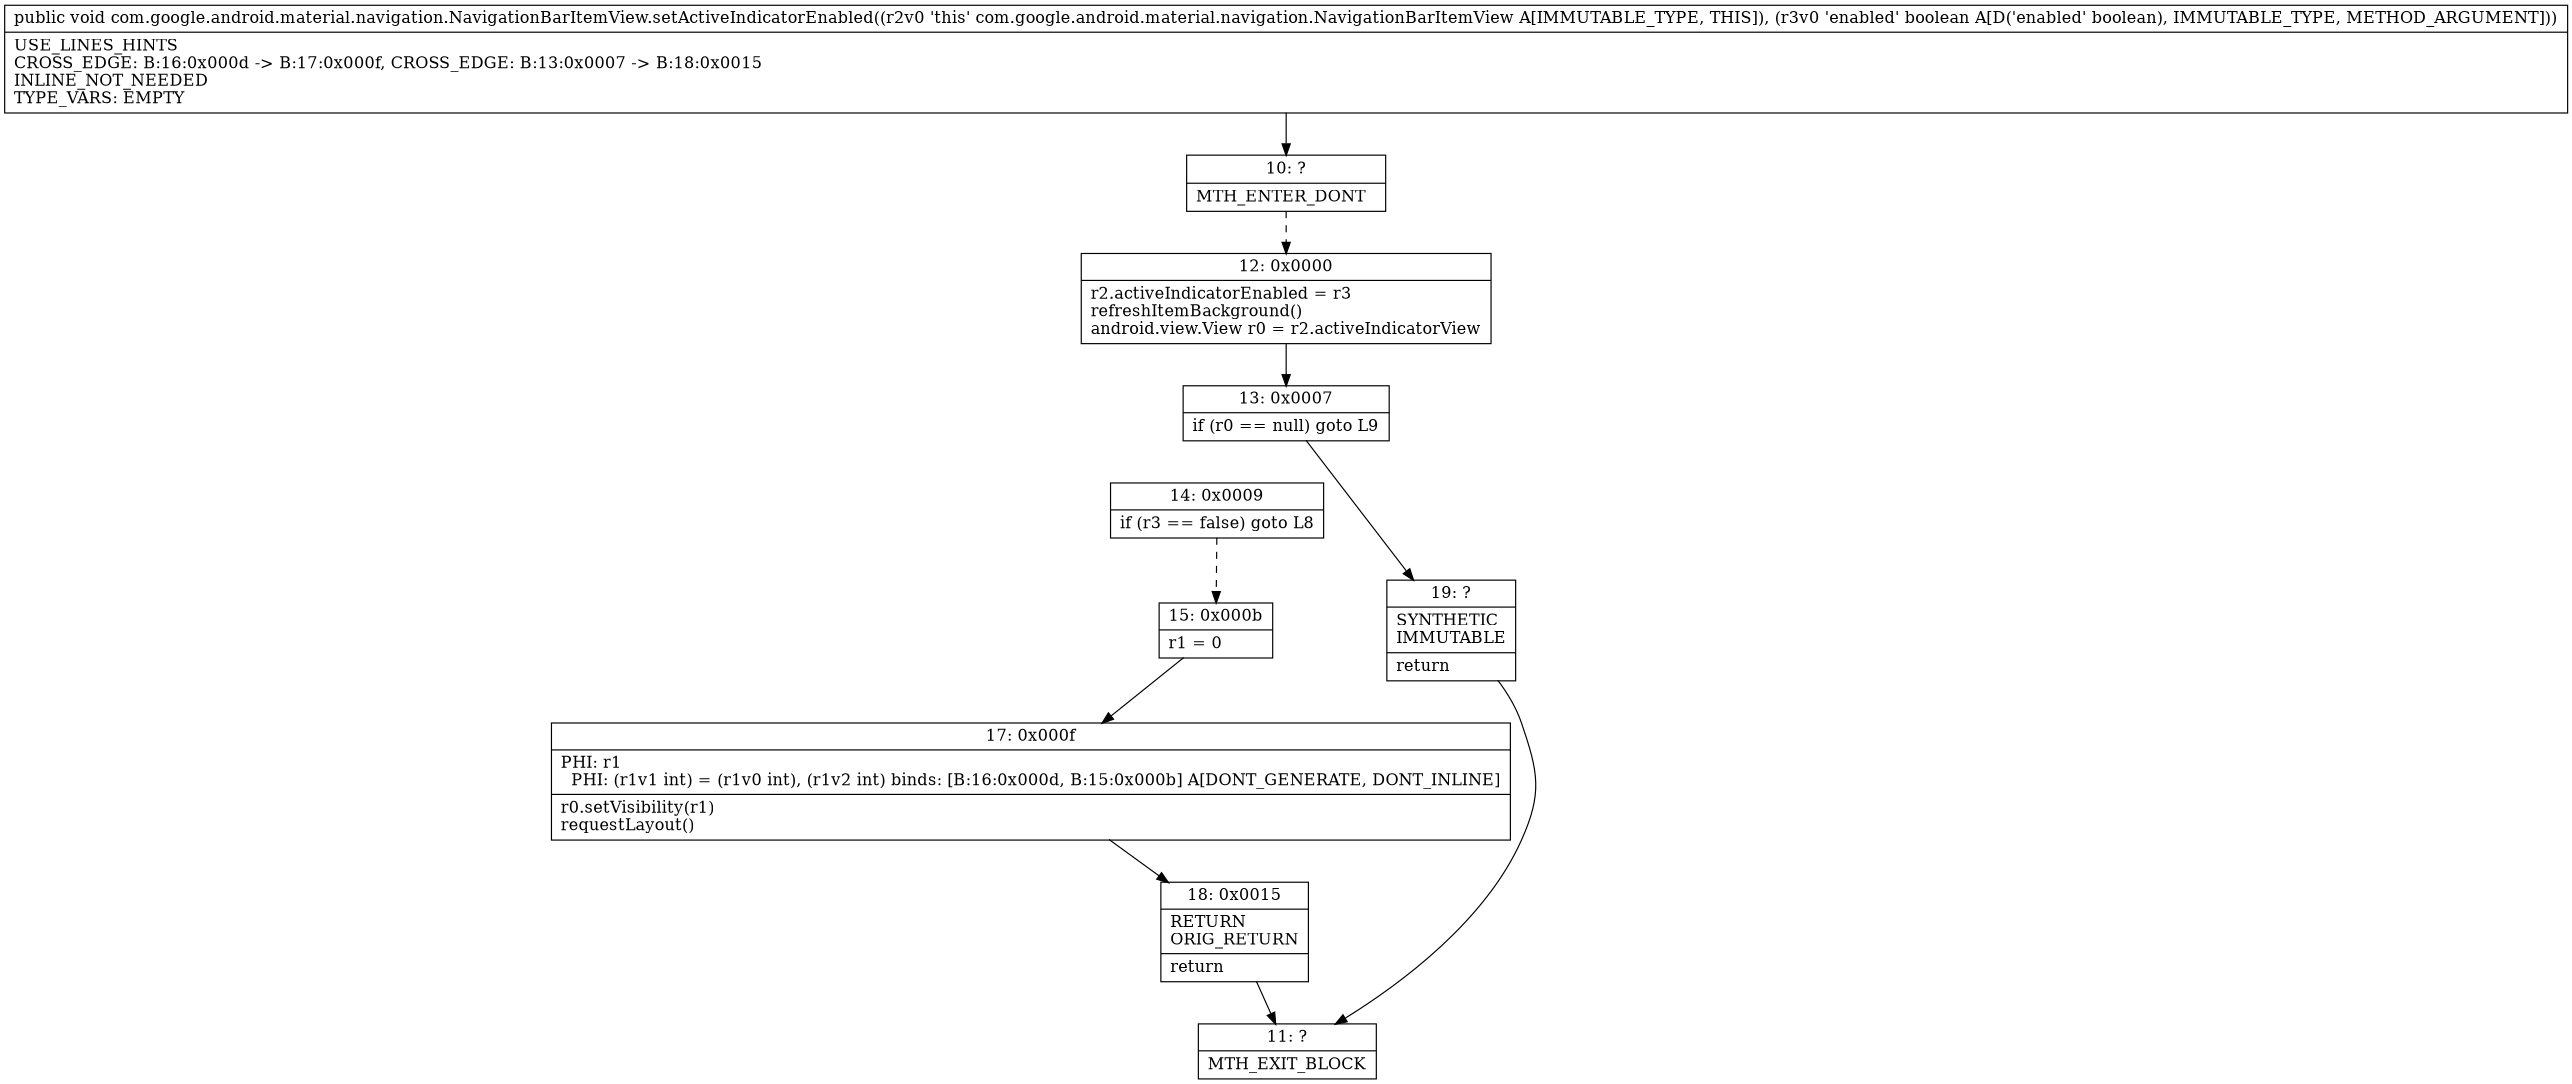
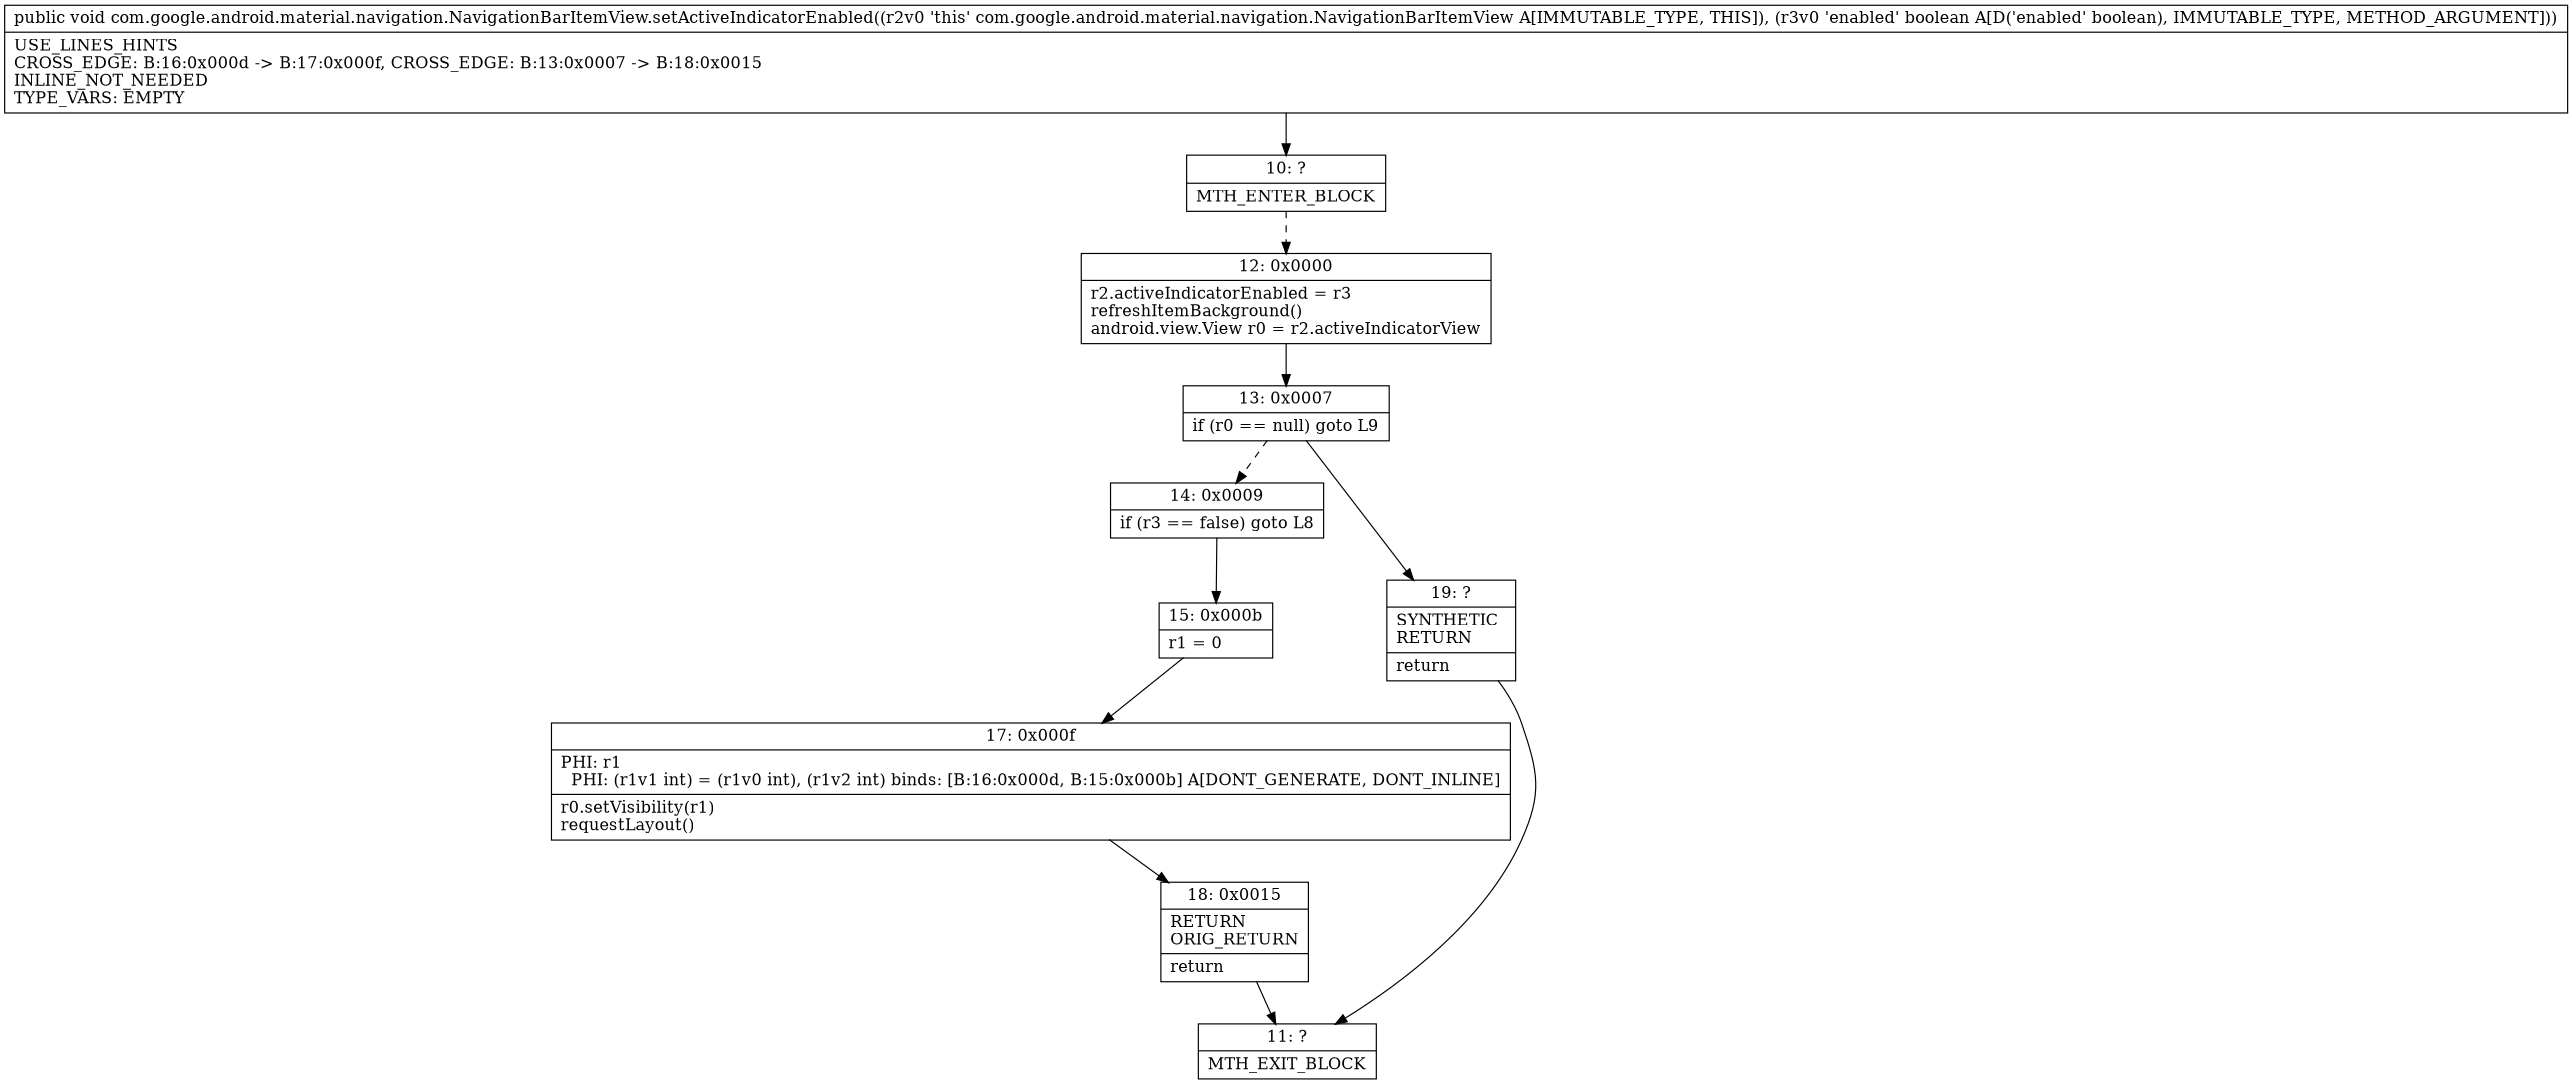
node "10: ?": text "MTH_ENTER_DONT" -> "MTH_ENTER_BLOCK"
edge "13: 0x0007" -> "14: 0x0009": added
edge "14: 0x0009" -> "15: 0x000b": style dashed -> solid
node "19: ?": text "IMMUTABLE" -> "RETURN"
